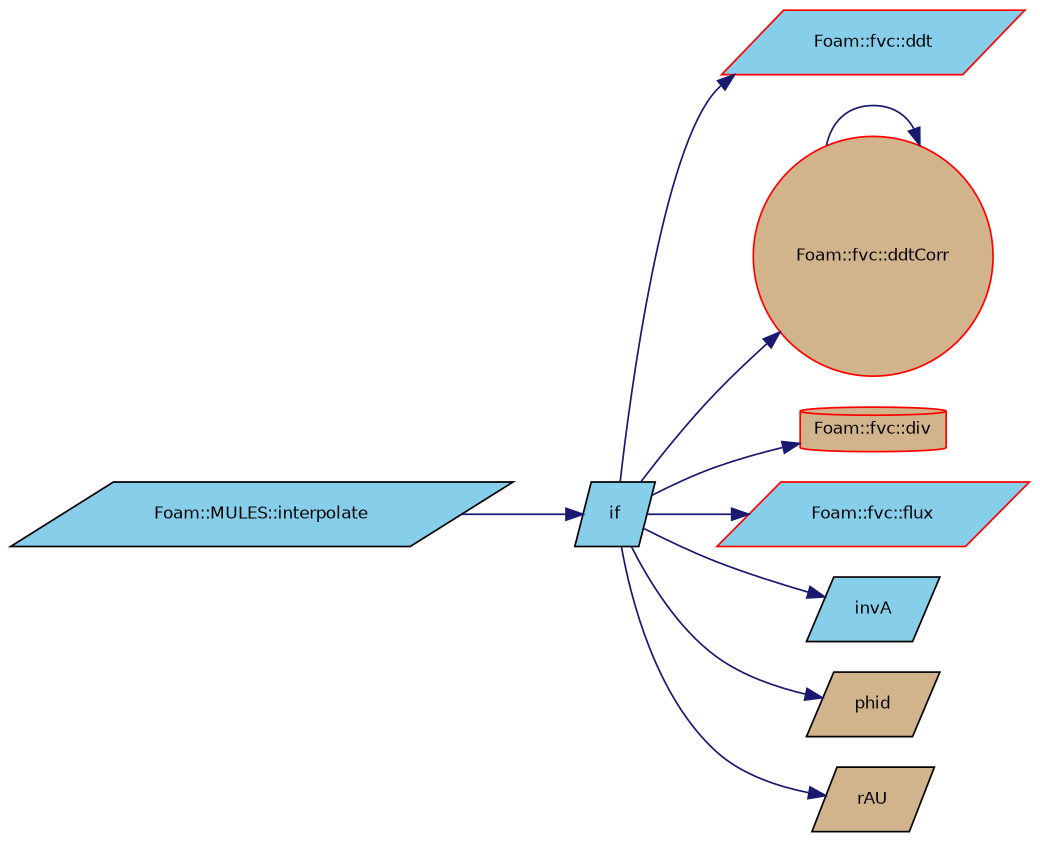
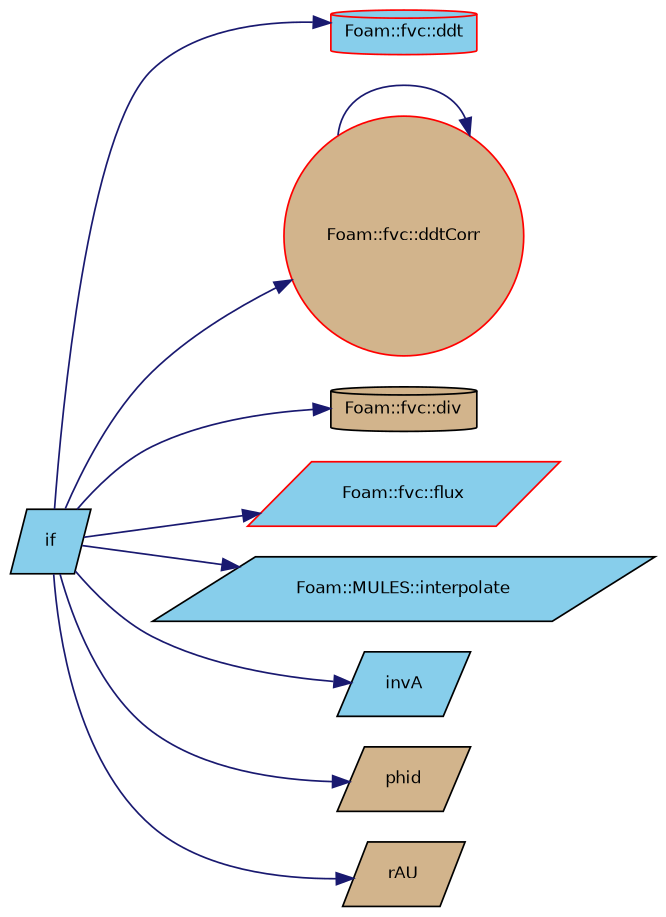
node "Foam::fvc::ddt": shape parallelogram -> cylinder
node "Foam::fvc::div": color red -> black
edge "Foam::MULES::interpolate" -> "if": reversed
